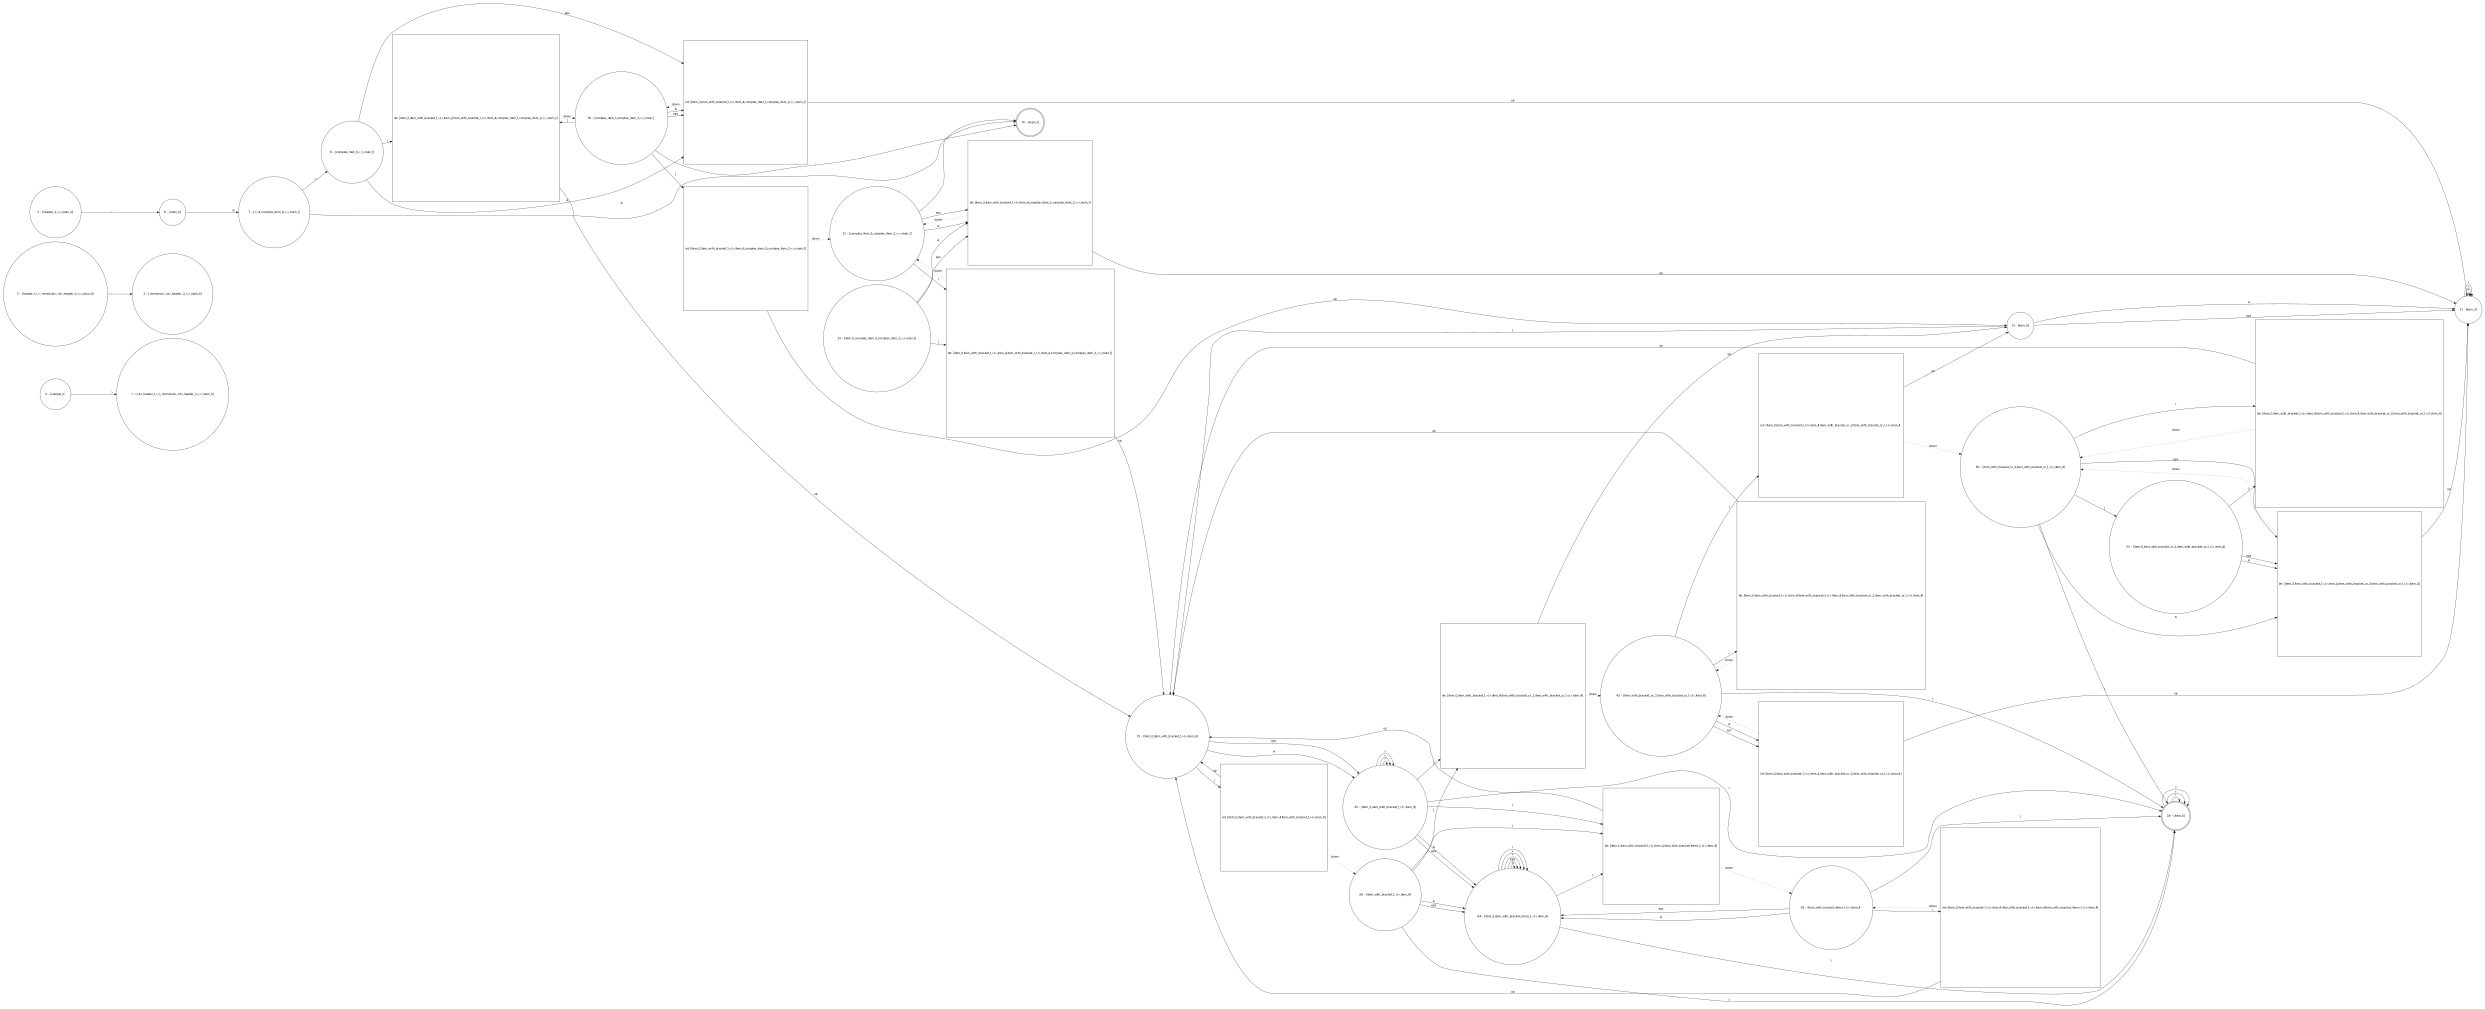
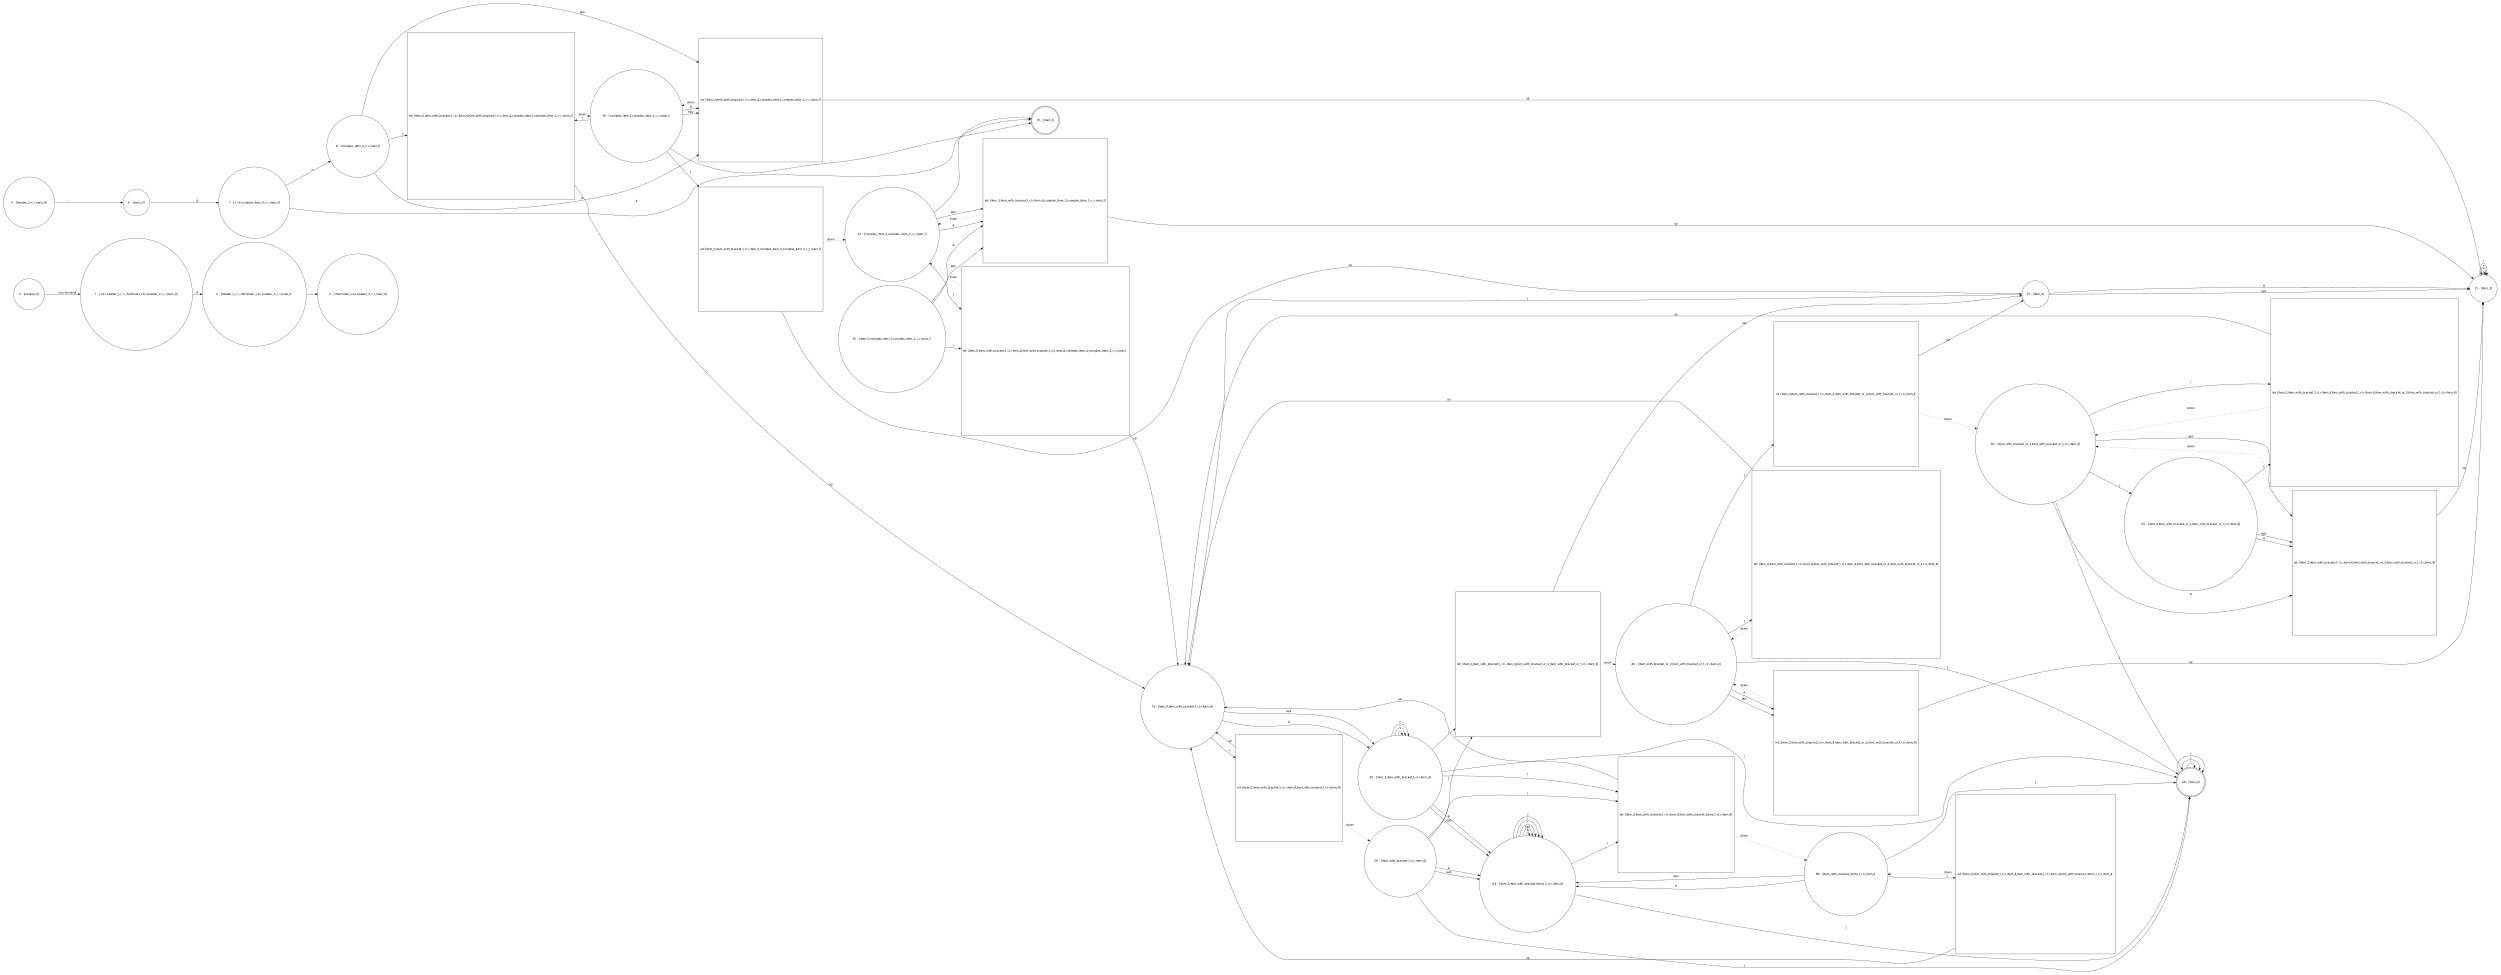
edge "1 - [<A>,header_1,<;>,<terminal>,<A>,header_2,<;>,main_0]" -> "2 - [header_1,<;>,<terminal>,<A>,header_2,<;>,main_0]": added, label "A"
edge "0 - [sample_0]" -> "1 - [<A>,header_1,<;>,<terminal>,<A>,header_2,<;>,main_0]": label ")" -> "non-terminal"
